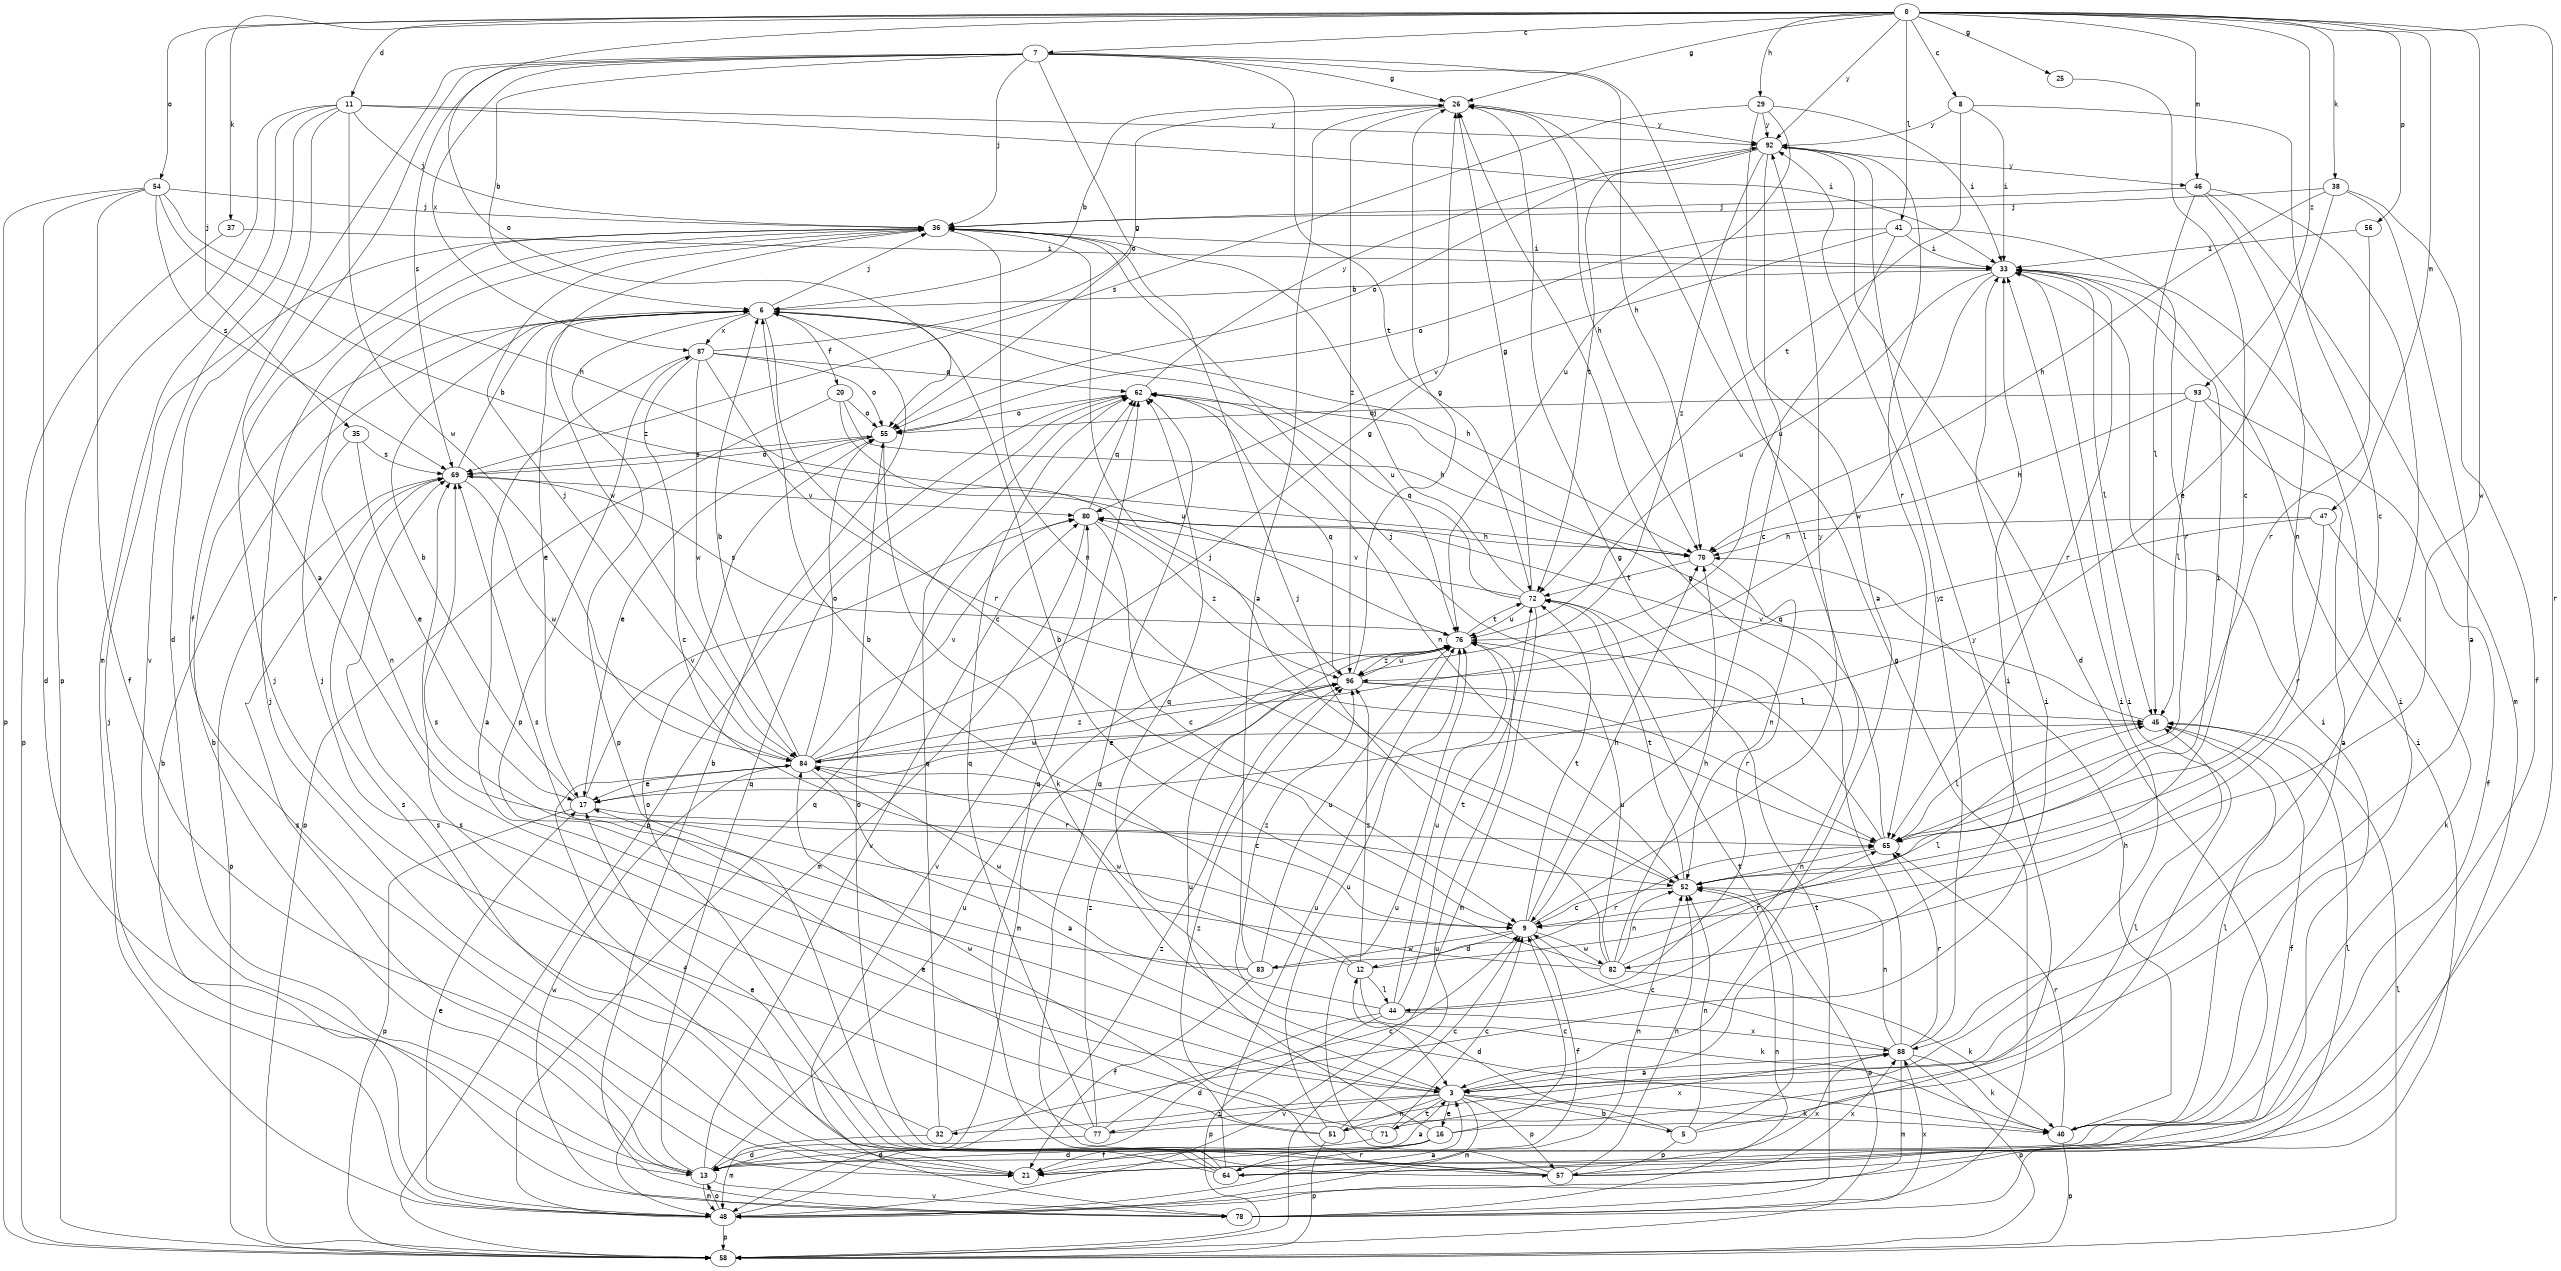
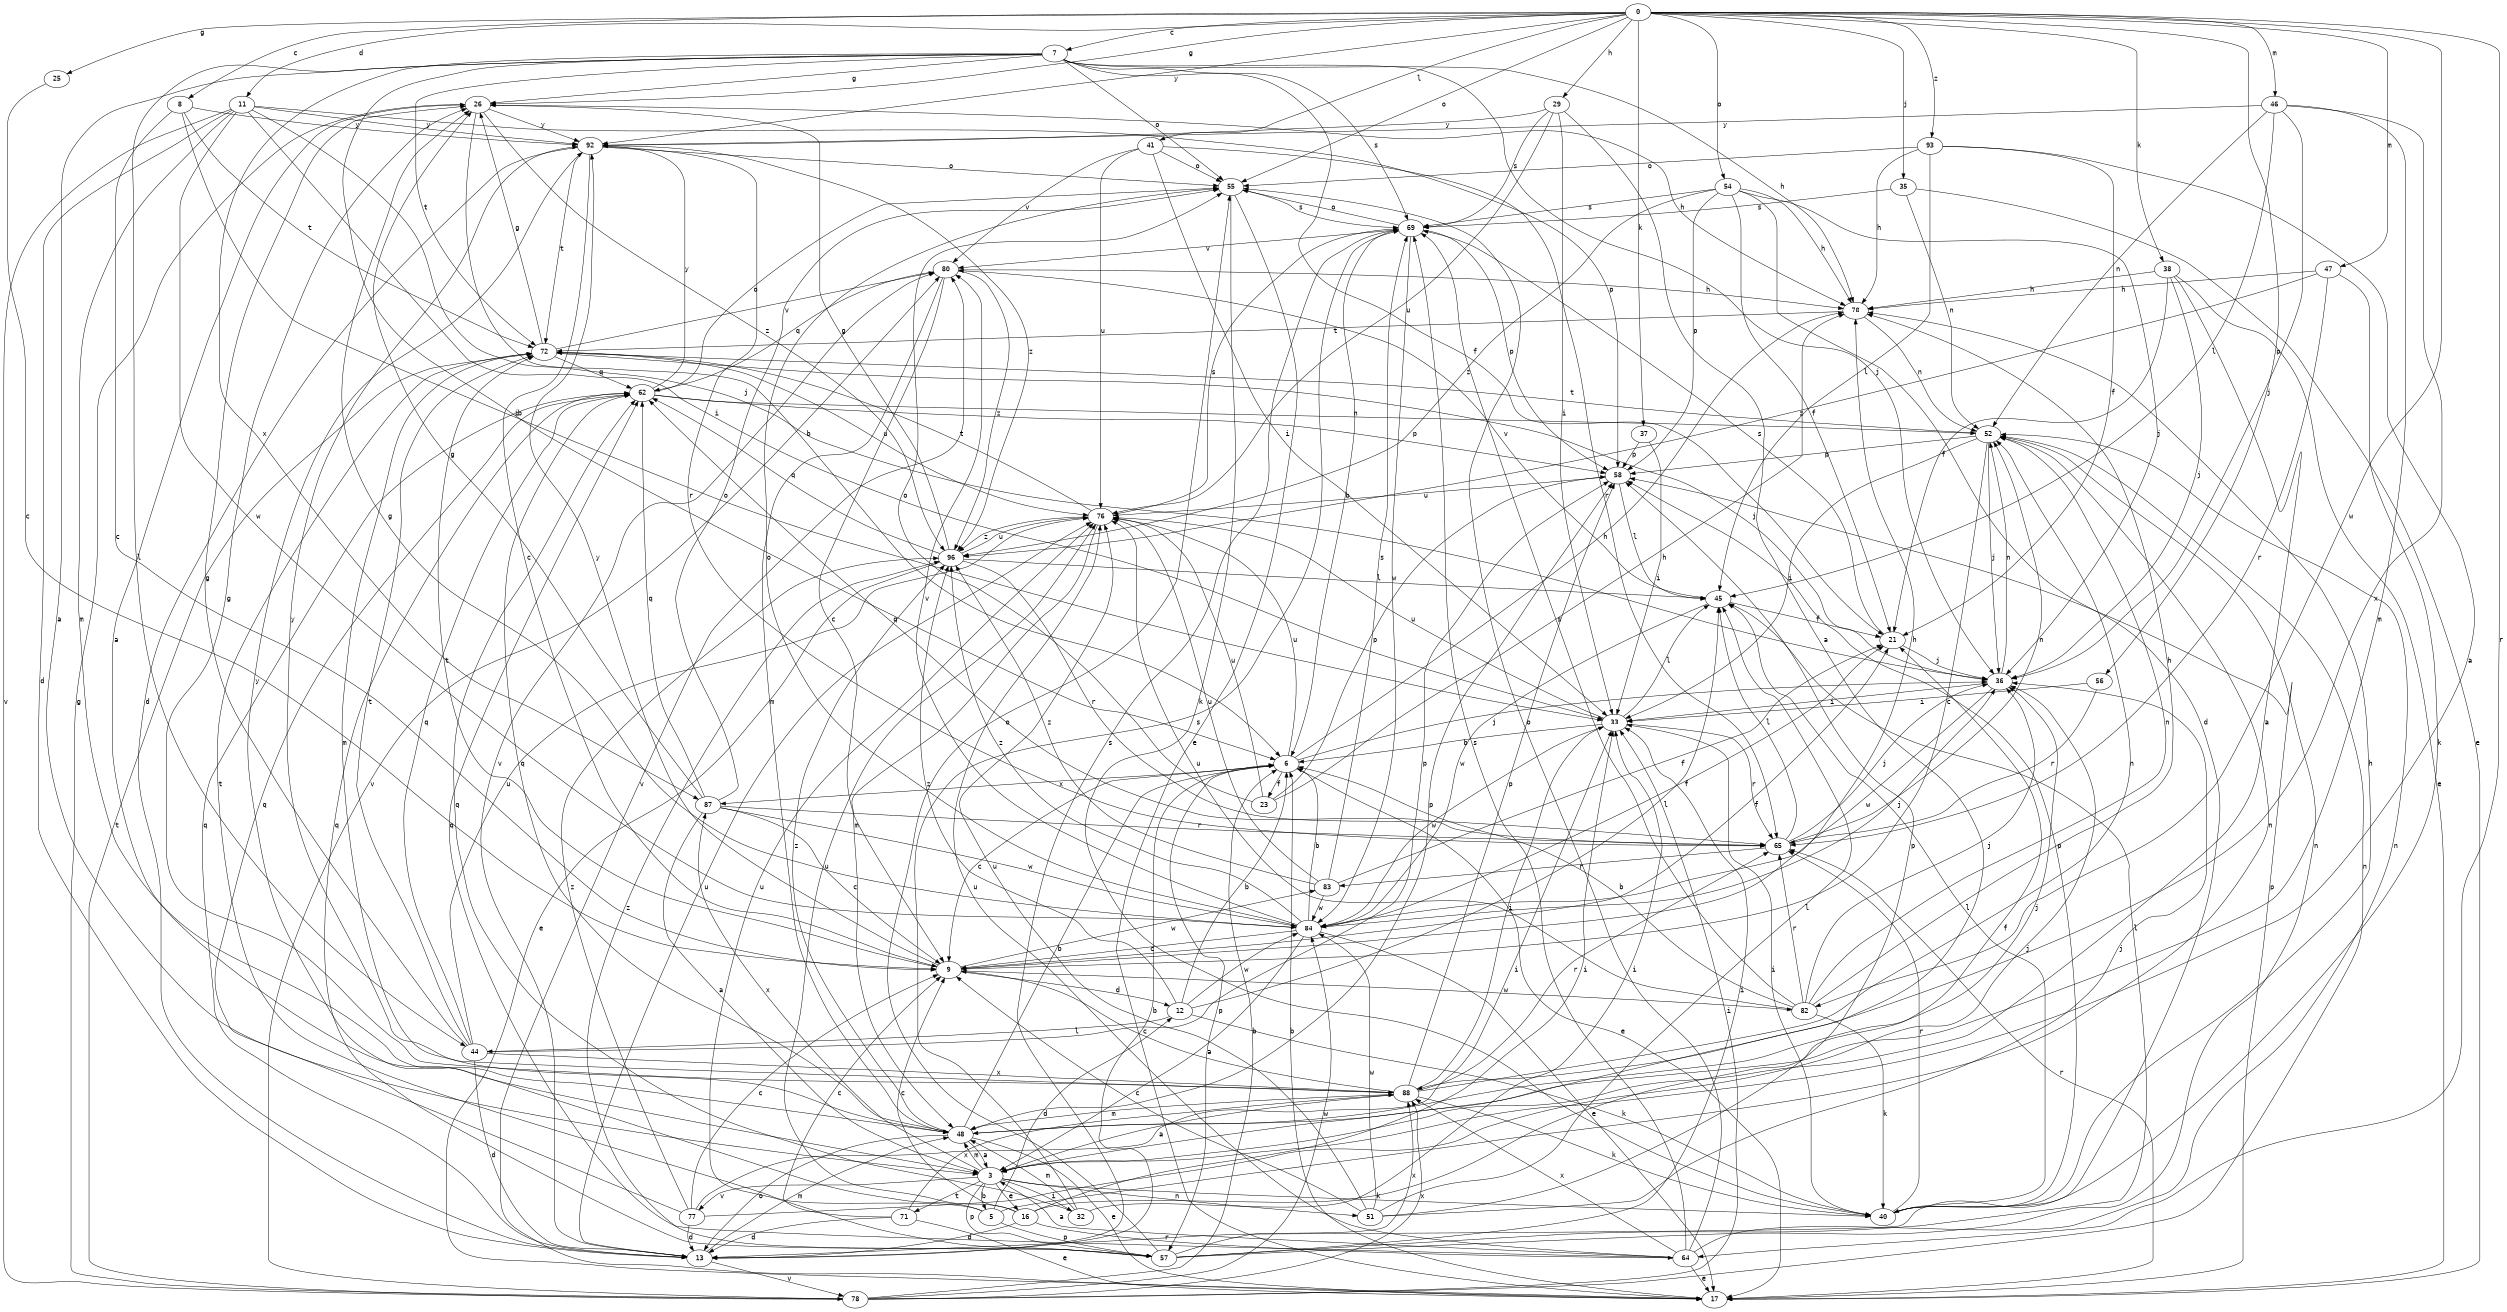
edge "92" -> "46": reversed
node "20": label "20" -> "23"
edge "3" -> "87": label "p" -> "x"
edge "3" -> "33": now "88" -> "33"
edge "83" -> "65": reversed
